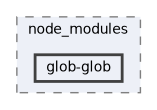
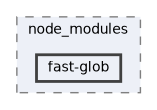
node "glob-glob": label "glob-glob" -> "fast-glob"
